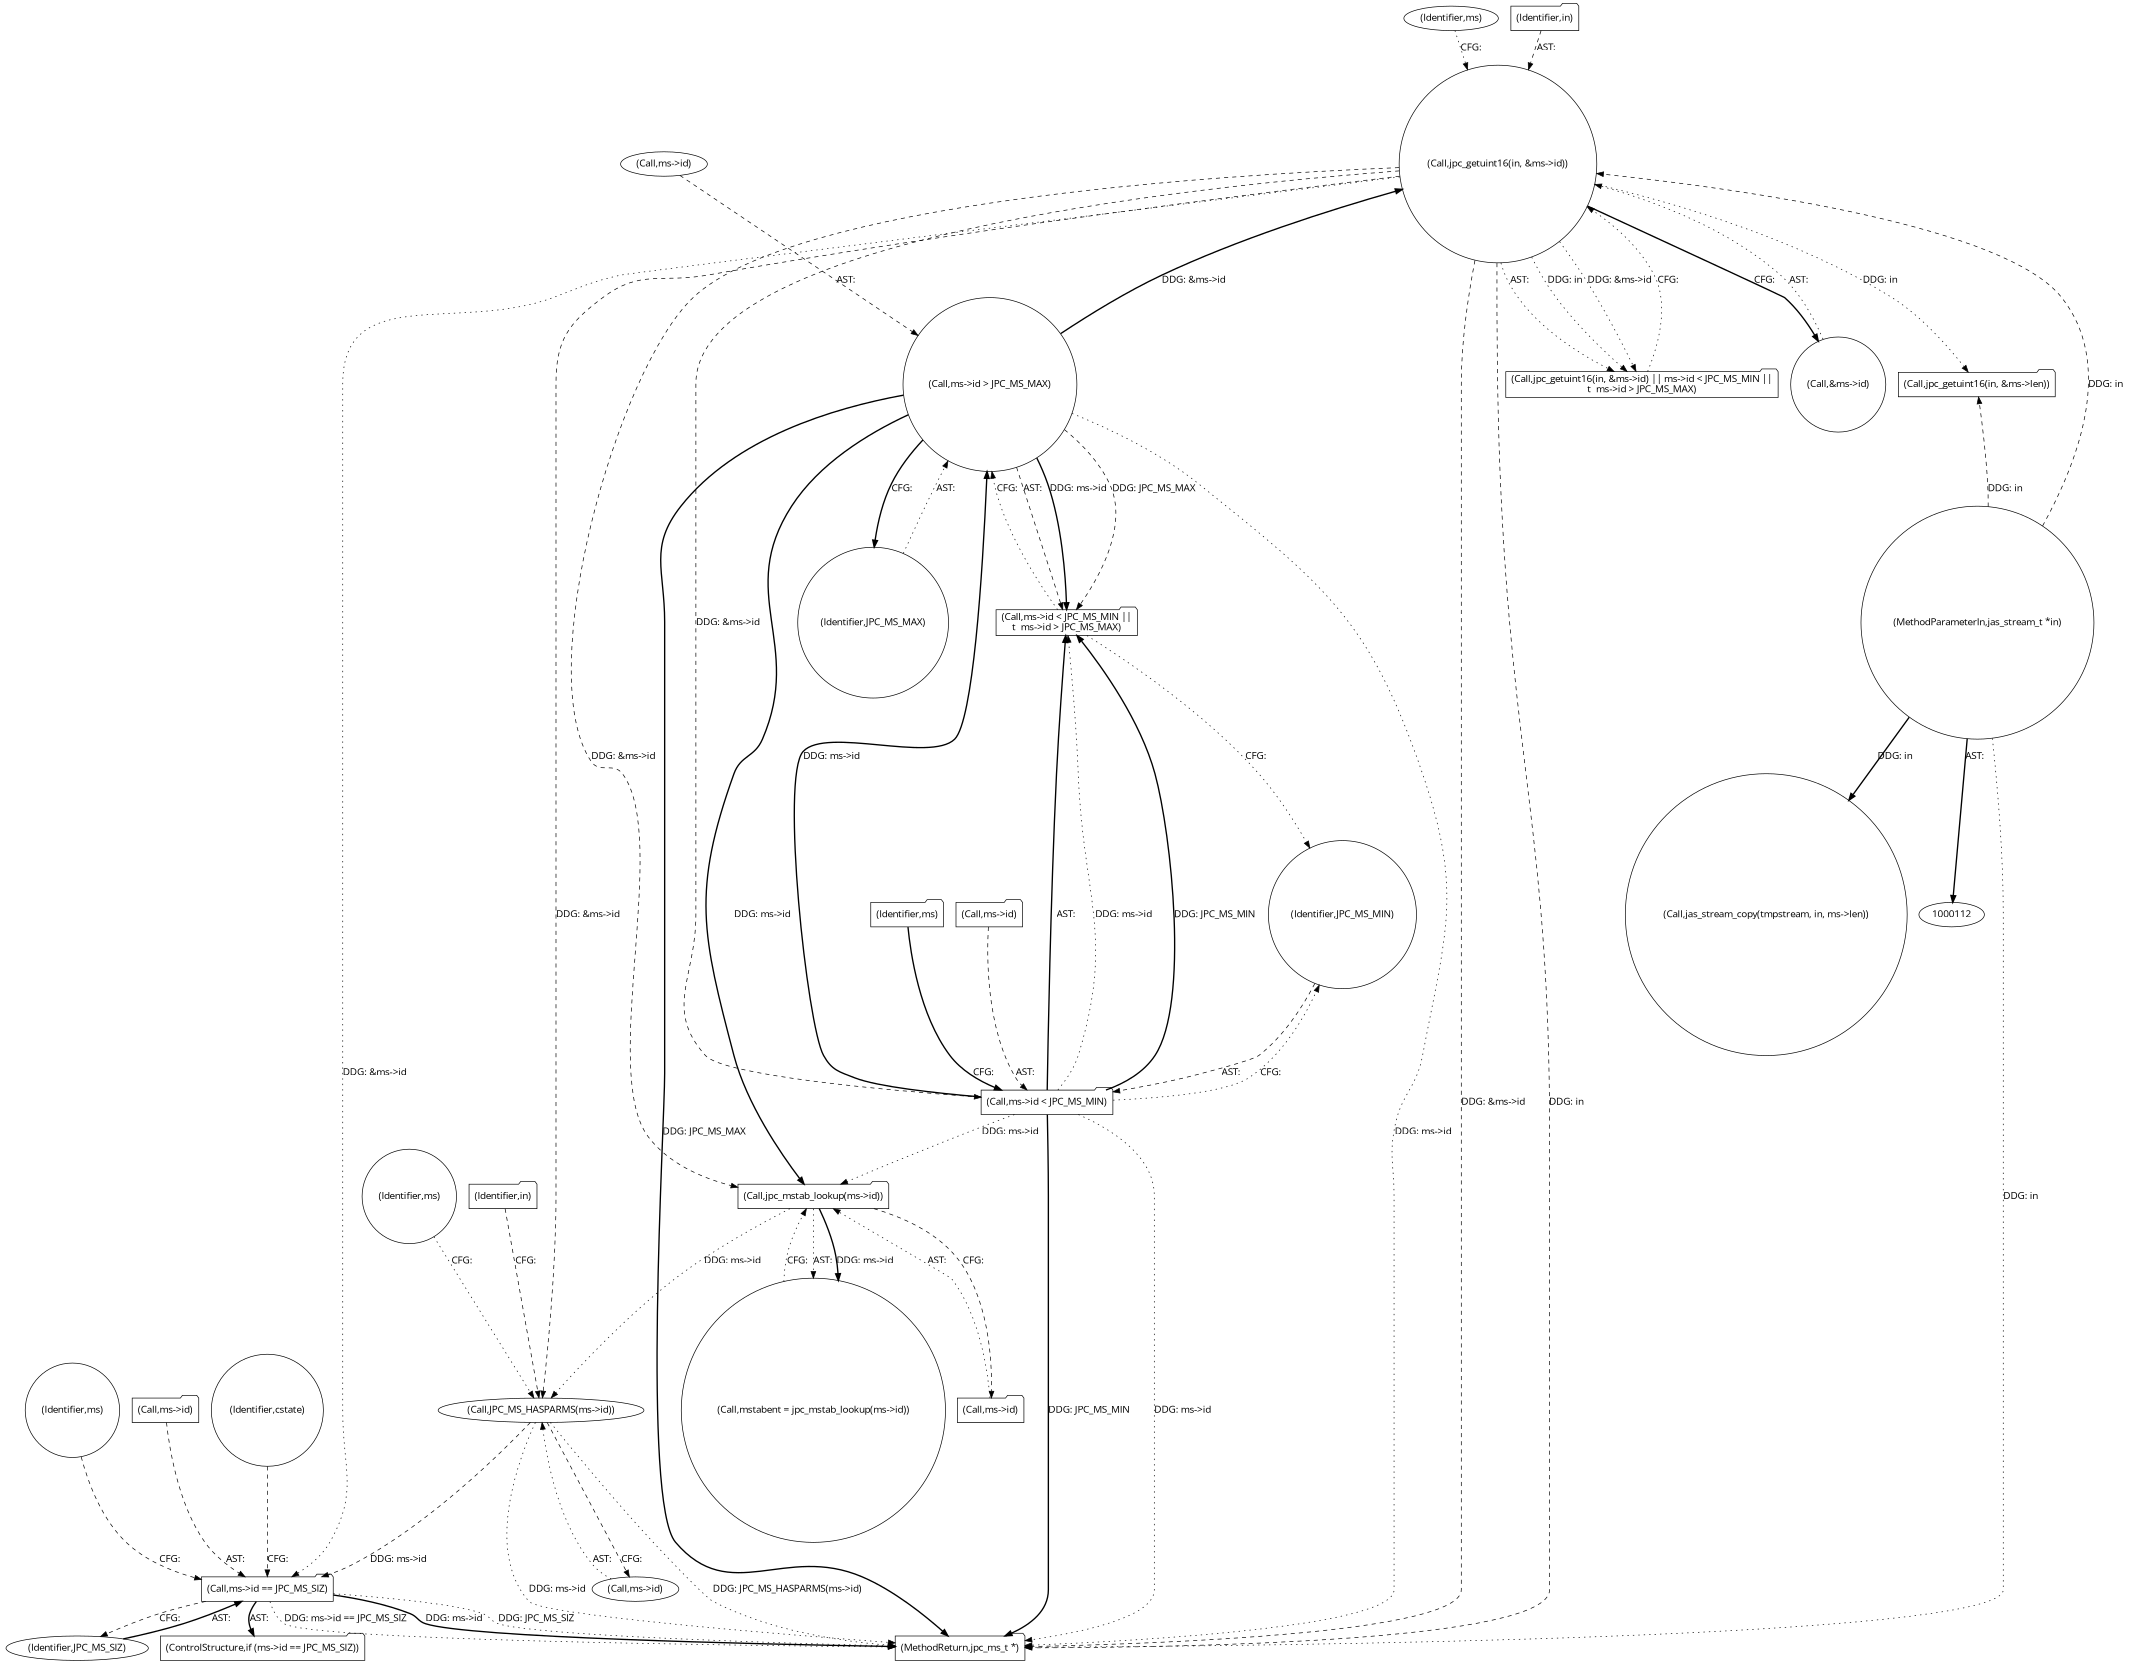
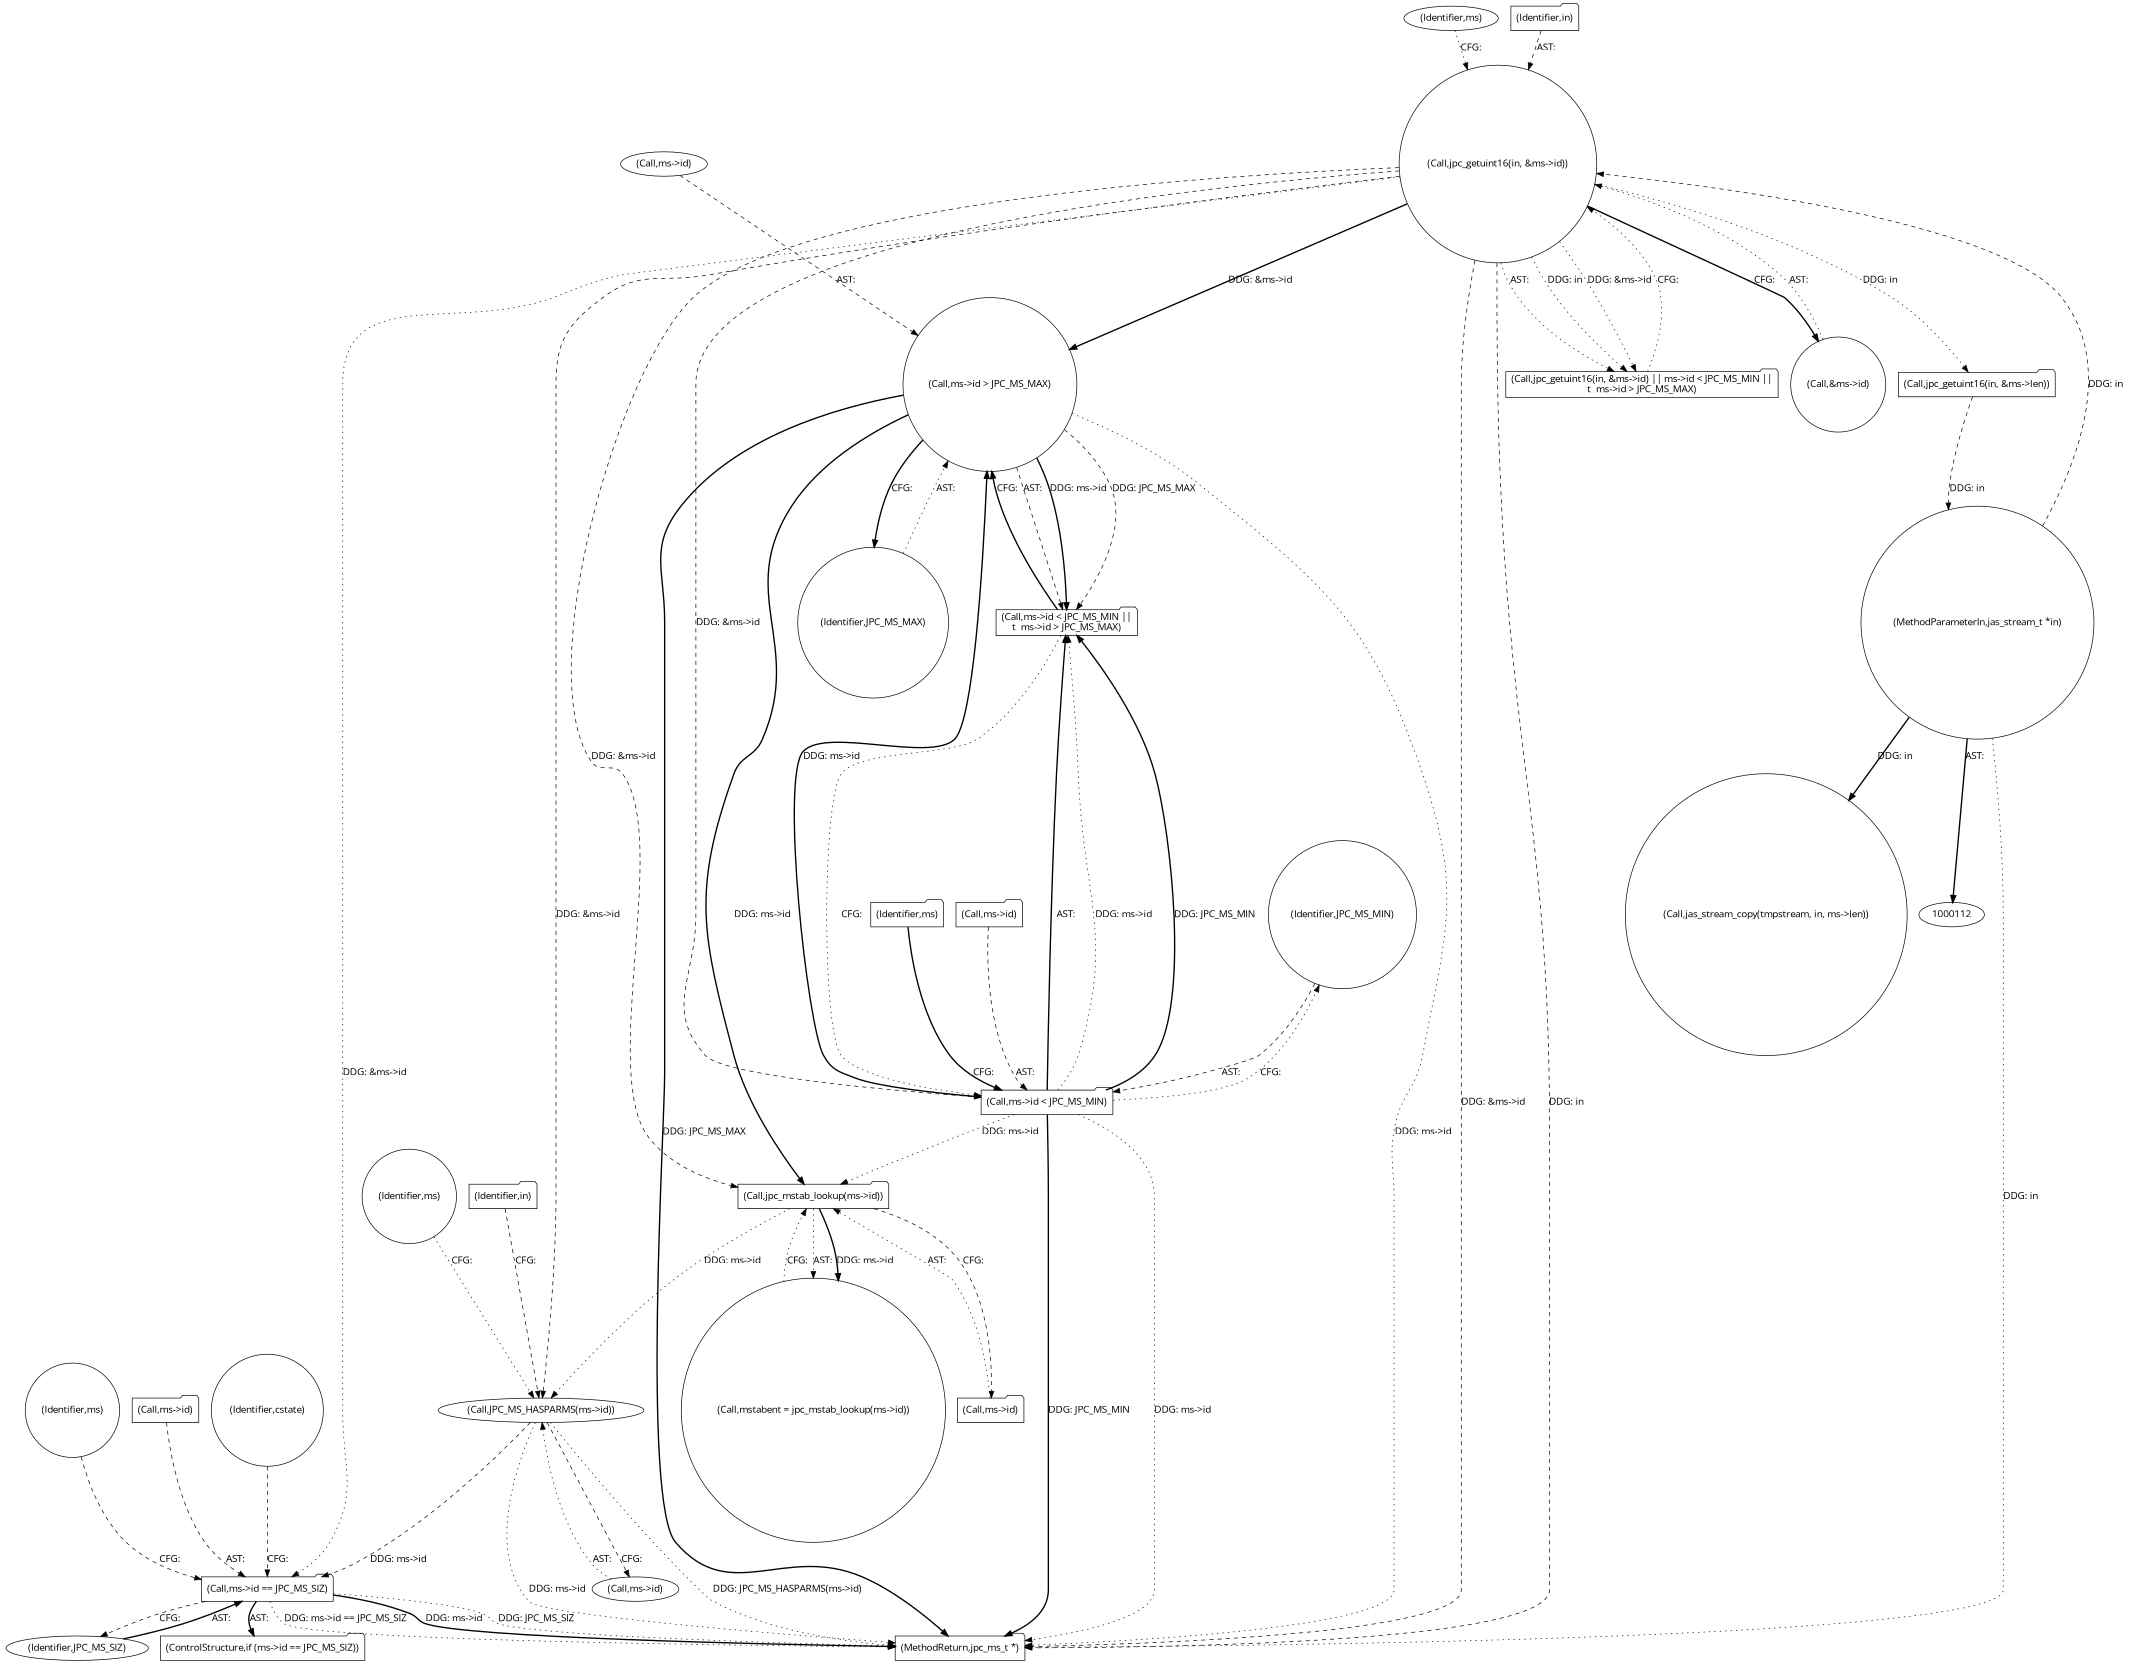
edge "(Call,ms->id > JPC_MS_MAX)" -> "(Call,jpc_getuint16(in, &ms->id))": reversed
edge "(MethodParameterIn,jas_stream_t *in)" -> "(Call,jpc_getuint16(in, &ms->len))": reversed
edge "(Call,ms->id < JPC_MS_MIN || t  ms->id > JPC_MS_MAX)" -> "(Call,ms->id > JPC_MS_MAX)": style dotted -> bold
edge "(Call,ms->id < JPC_MS_MIN || t  ms->id > JPC_MS_MAX)" -> "(Identifier,JPC_MS_MIN)": now "(Call,ms->id < JPC_MS_MIN || t  ms->id > JPC_MS_MAX)" -> "(Call,ms->id < JPC_MS_MIN)"
